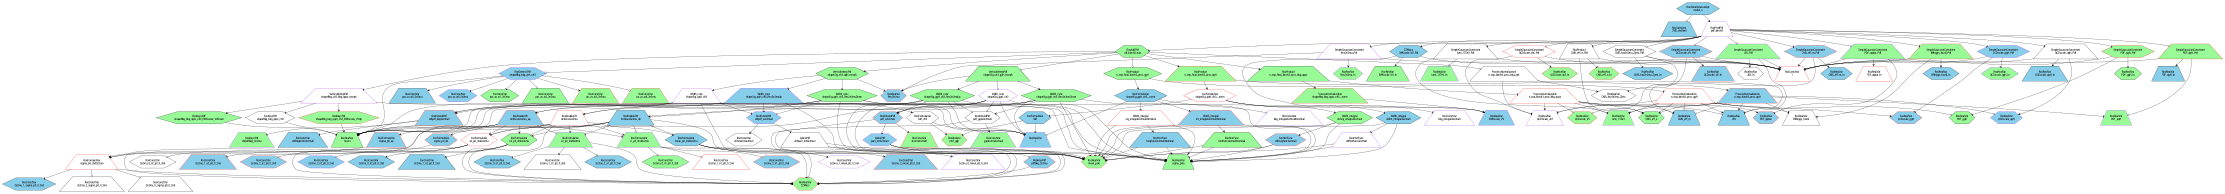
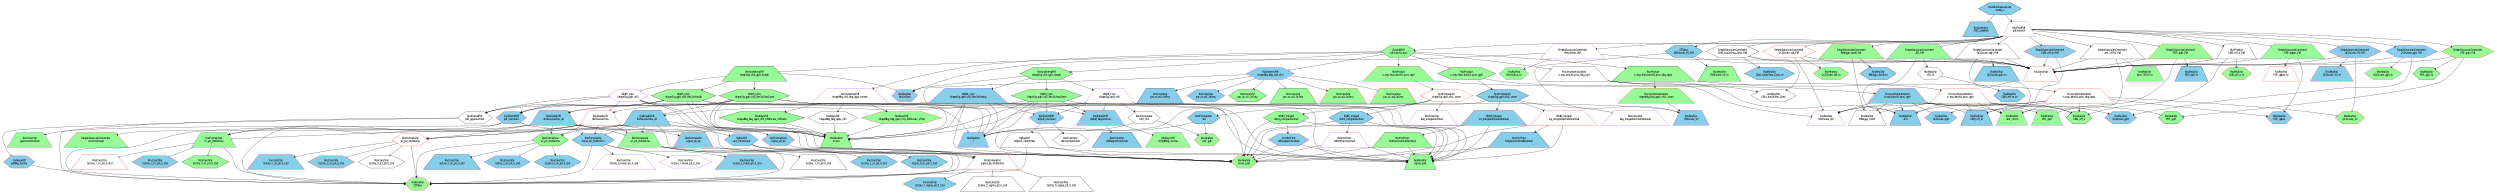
edge "SimpleGaussianConstraint CMS_eff_m_Pdf" -> "RooRealVar CMS_eff_m_In": now "RooRealVar JES_In" -> "RooRealVar CMS_eff_m_In"
edge "RooDoubleCB dcrReso2e2mu_up" -> "RooFormulaVar mean_p0_2nd2e2mu": added
node "RooConstVar xnorm2e2mu0": label "RooConstVar xnorm2e2mu0" -> "SimpleGaussianConstraint xnorm2e2mu0"
